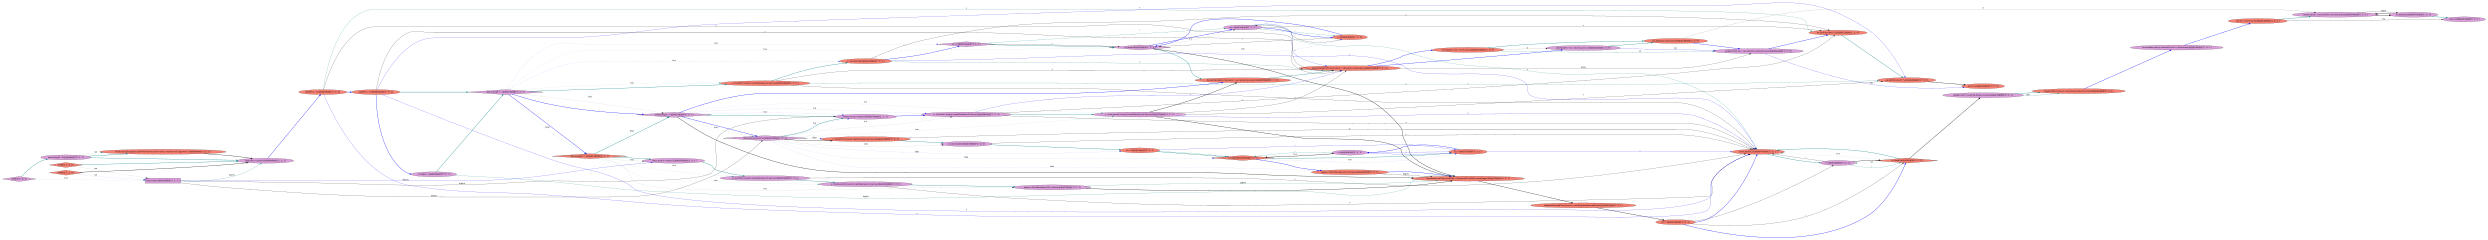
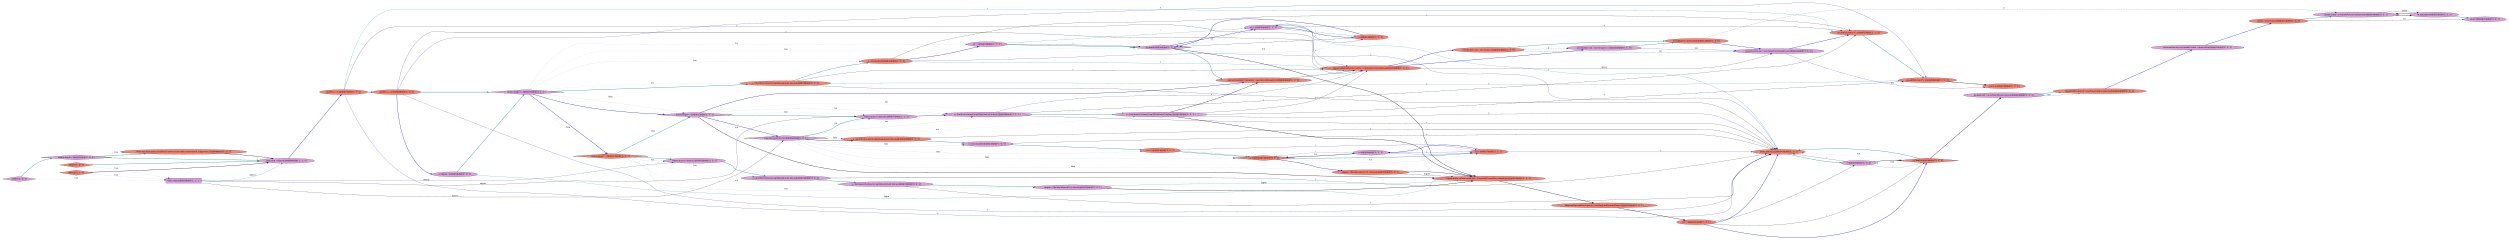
node "int i = 0@@@13@@@['1', '1', '1']": shape diamond -> ellipse
node "objects.length > 3@@@3@@@['0', '0', '1']": shape ellipse -> diamond
